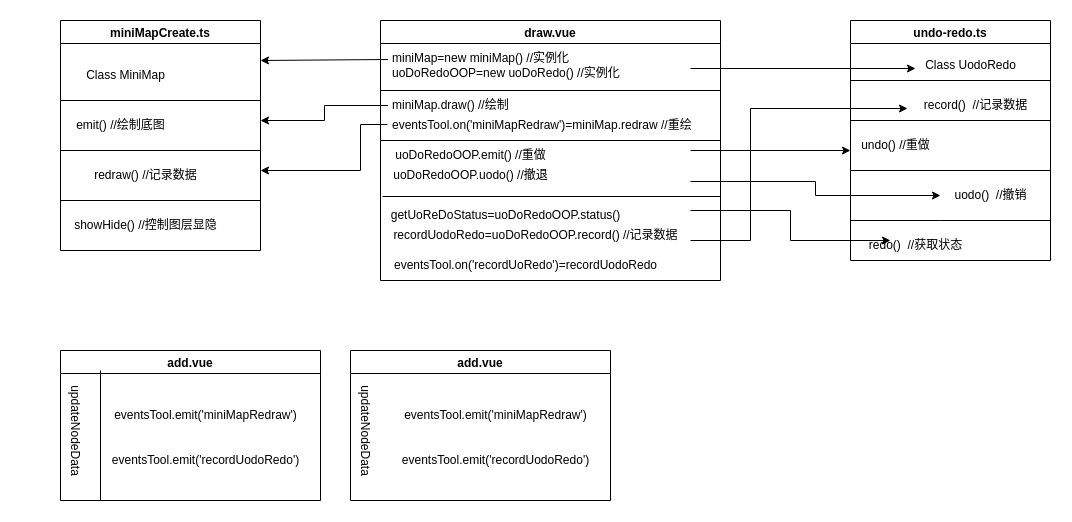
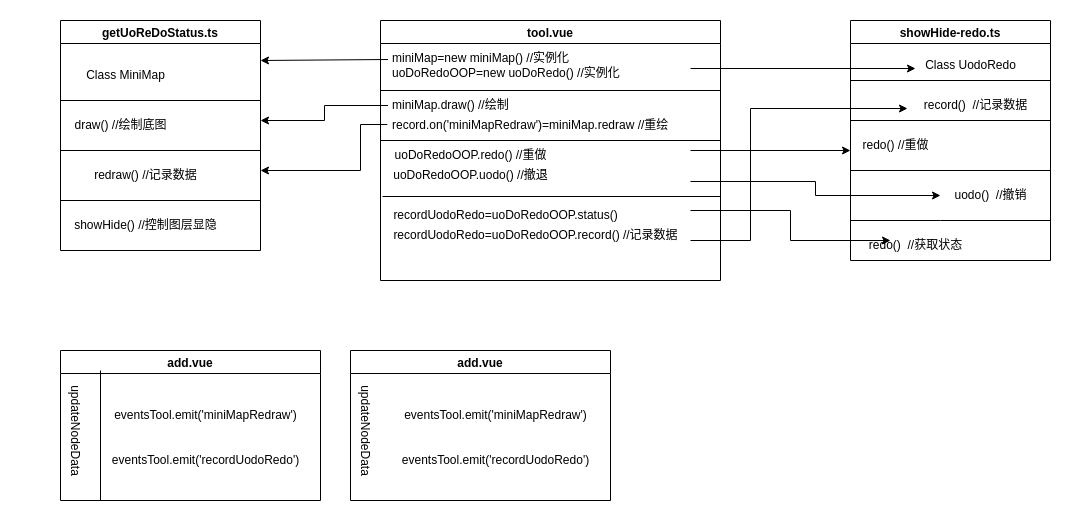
node "miniMapCreate.ts": label "miniMapCreate.ts" -> "getUoReDoStatus.ts"
node "draw.vue": label "draw.vue" -> "tool.vue"
node "undo-redo.ts": label "undo-redo.ts" -> "showHide-redo.ts"
node "emit() //绘制底图": label "emit() //绘制底图" -> "draw() //绘制底图"
node "eventsTool.on('miniMapRedraw')=miniMap.redraw //重绘": label "eventsTool.on('miniMapRedraw')=miniMap.redraw //重绘" -> "record.on('miniMapRedraw')=miniMap.redraw //重绘"
node "undo() //重做": label "undo() //重做" -> "redo() //重做"
node "uoDoRedoOOP.emit() //重做": label "uoDoRedoOOP.emit() //重做" -> "uoDoRedoOOP.redo() //重做"
node "getUoReDoStatus=uoDoRedoOOP.status()": label "getUoReDoStatus=uoDoRedoOOP.status()" -> "recordUodoRedo=uoDoRedoOOP.status()"
node "eventsTool.on('recordUoRedo')=recordUodoRedo": removed
